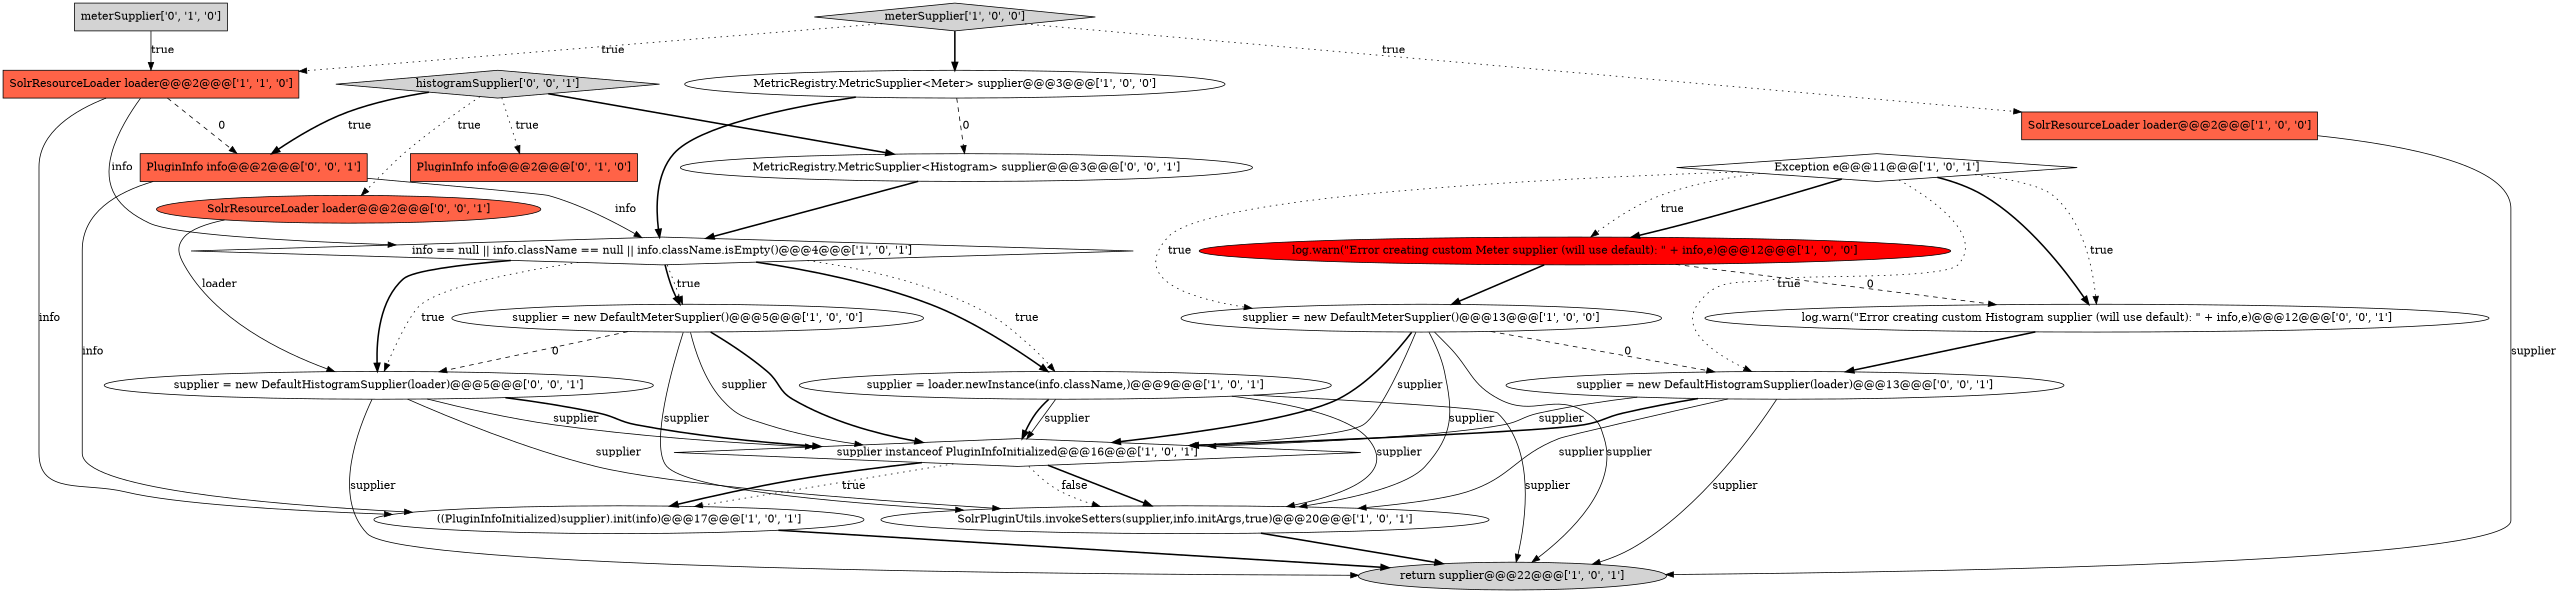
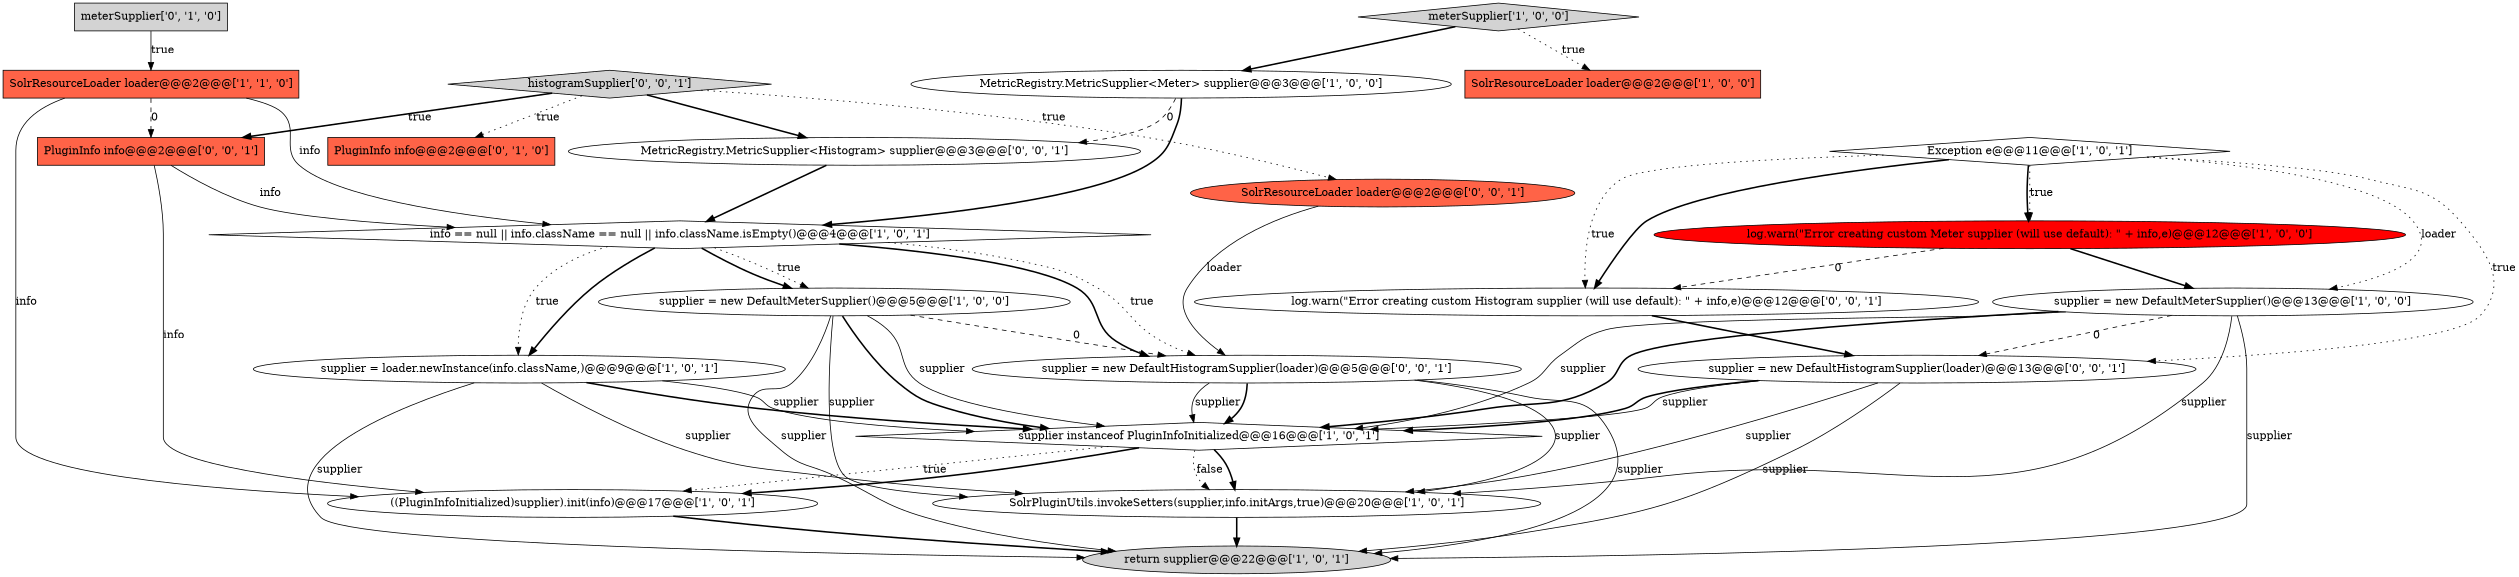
edge "meterSupplier['1', '0', '0']" -> "SolrResourceLoader loader@@@2@@@['1', '1', '0']": removed, label "true"
edge "Exception e@@@11@@@['1', '0', '1']" -> "supplier = new DefaultMeterSupplier()@@@13@@@['1', '0', '0']": label "true" -> "loader"
edge "SolrResourceLoader loader@@@2@@@['1', '0', '0']" -> "return supplier@@@22@@@['1', '0', '1']": now "supplier = new DefaultMeterSupplier()@@@5@@@['1', '0', '0']" -> "return supplier@@@22@@@['1', '0', '1']"
